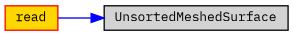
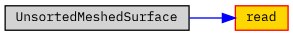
edge "read" -> "UnsortedMeshedSurface": reversed
